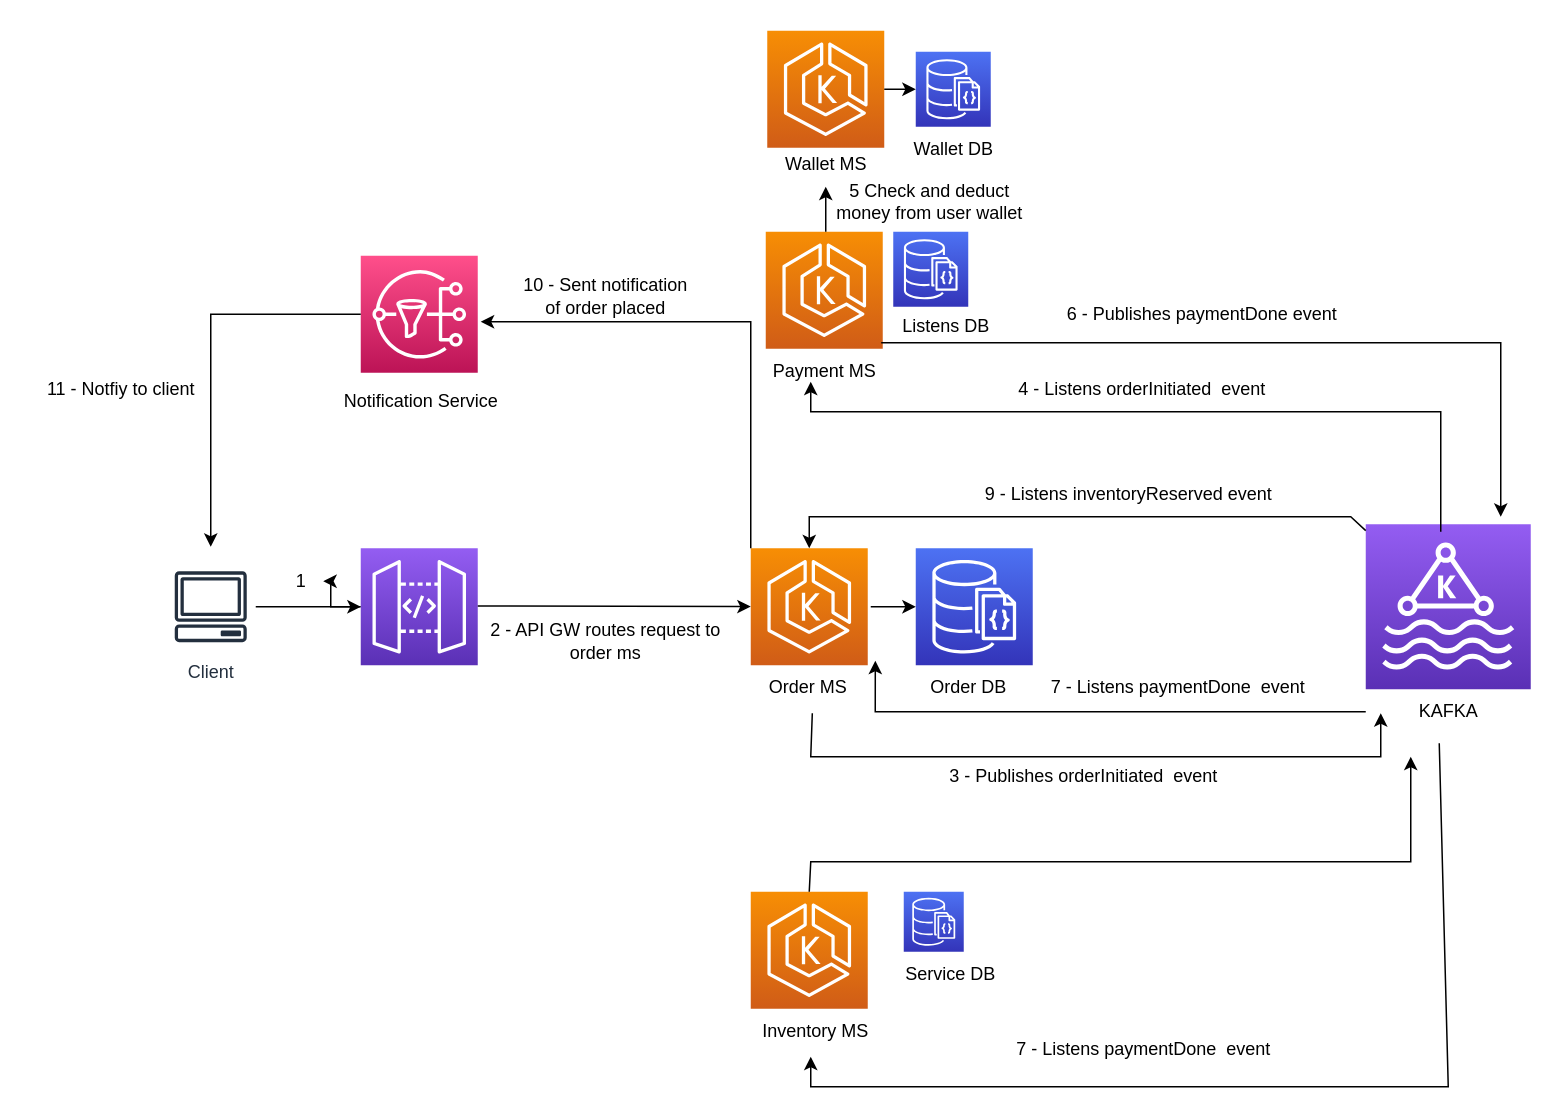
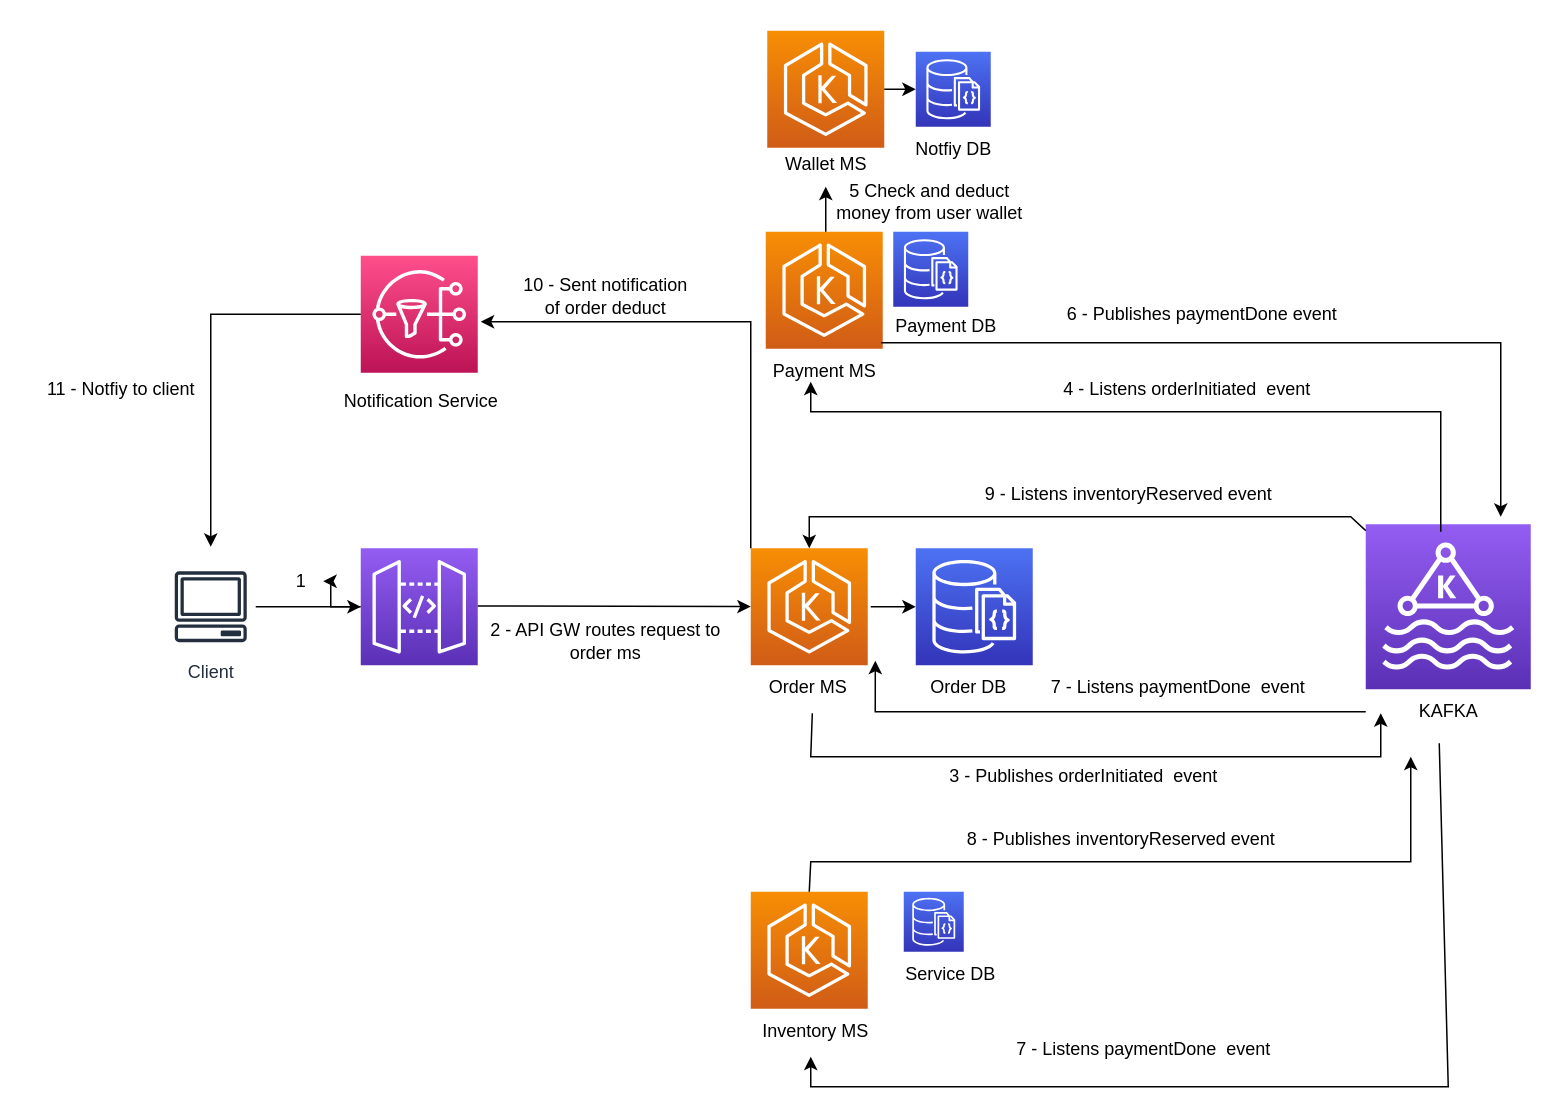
node "Wallet DB": label "Wallet DB" -> "Notfiy DB"
node "10 - Sent notification of order placed": label "10 - Sent notification of order placed" -> "10 - Sent notification of order deduct"
node "Listens DB": label "Listens DB" -> "Payment DB"
node "4 - Listens orderInitiated event": moved (1139, 389) -> (1184, 389)
node "8 - Publishes inventoryReserved event": added
